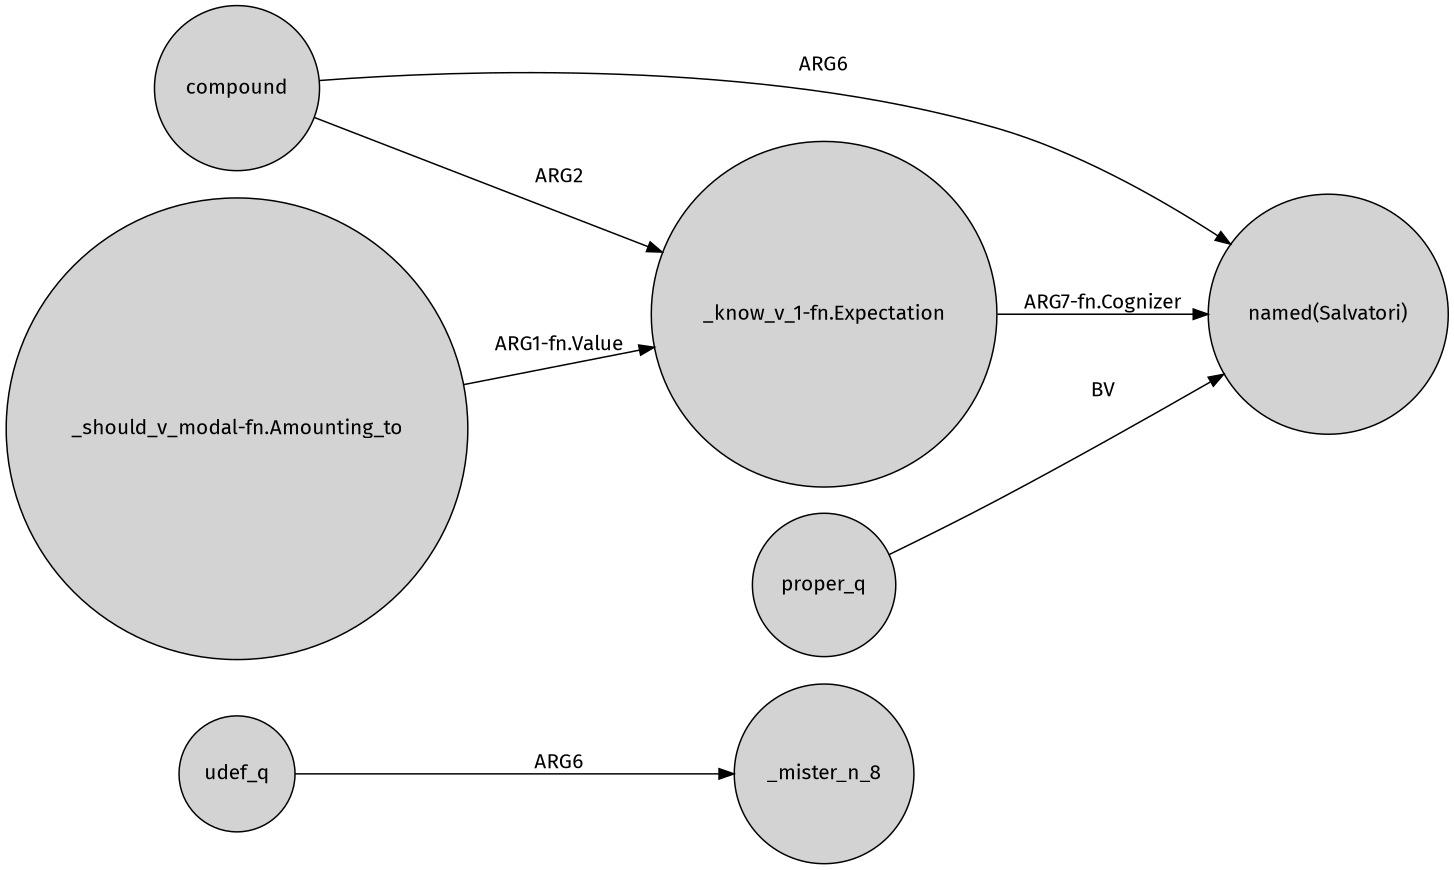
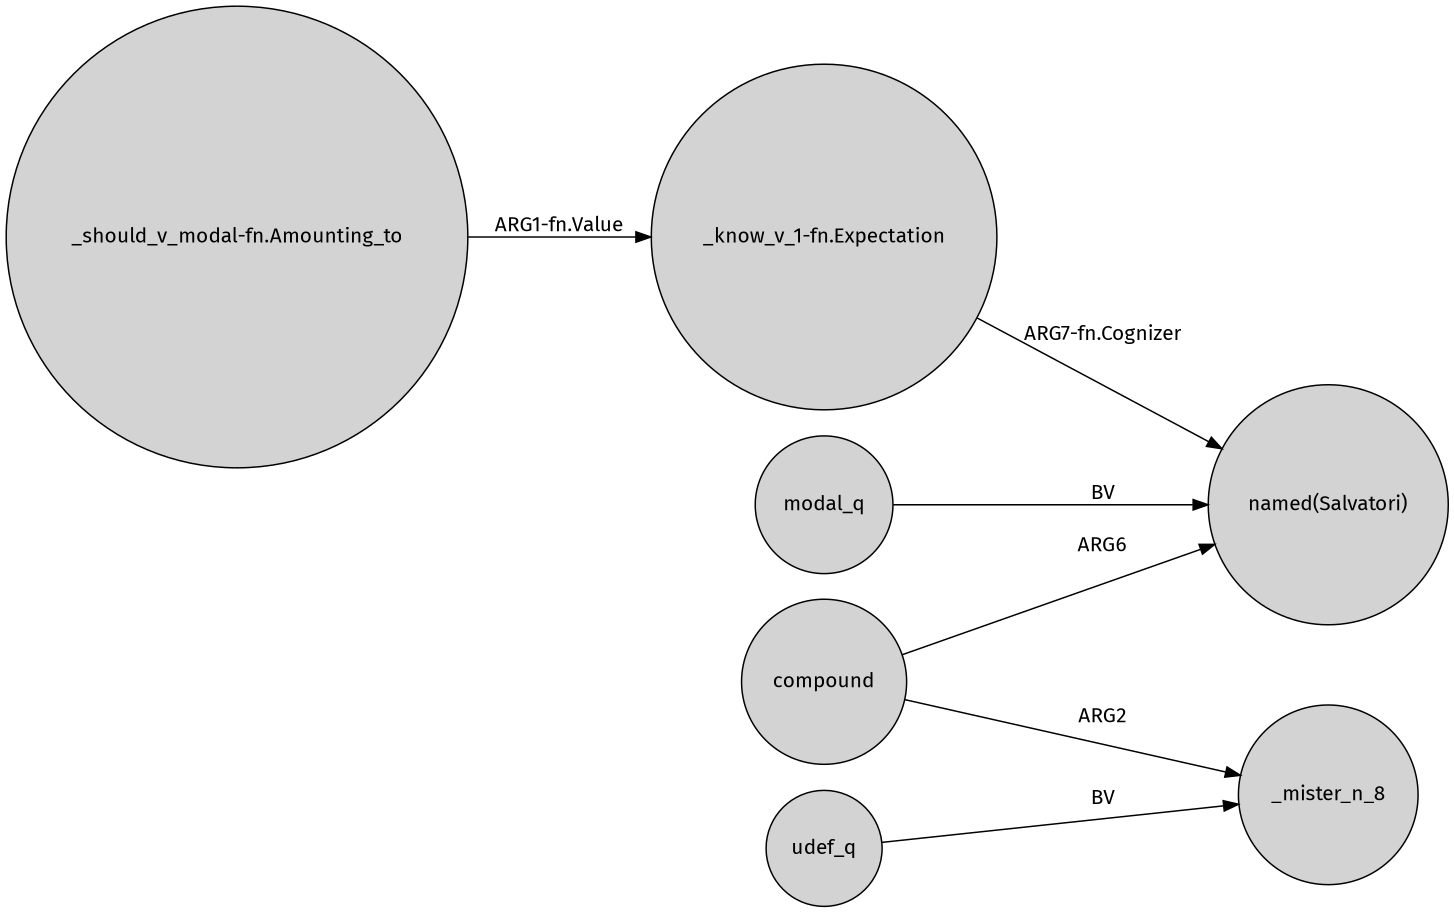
edge "compound" -> "_know_v_1-fn.Expectation": now "compound" -> "_mister_n_8"
node "proper_q": label "proper_q" -> "modal_q"
edge "udef_q" -> "_mister_n_8": label "ARG6" -> "BV"
